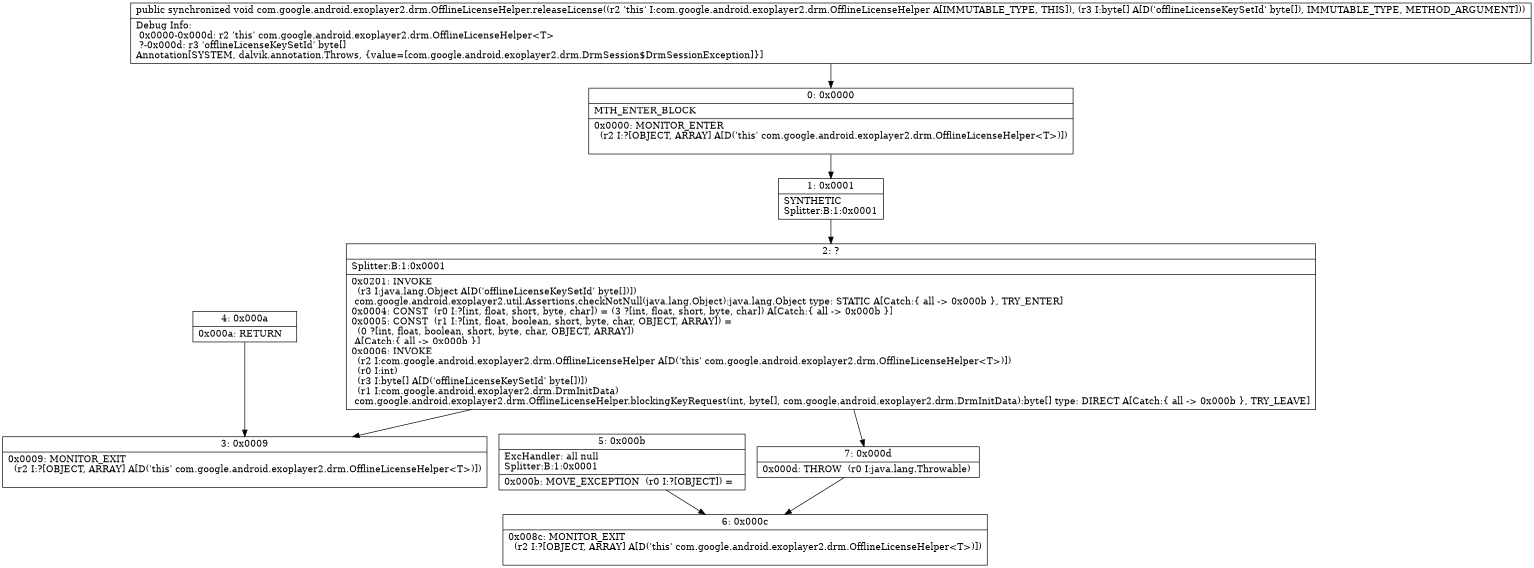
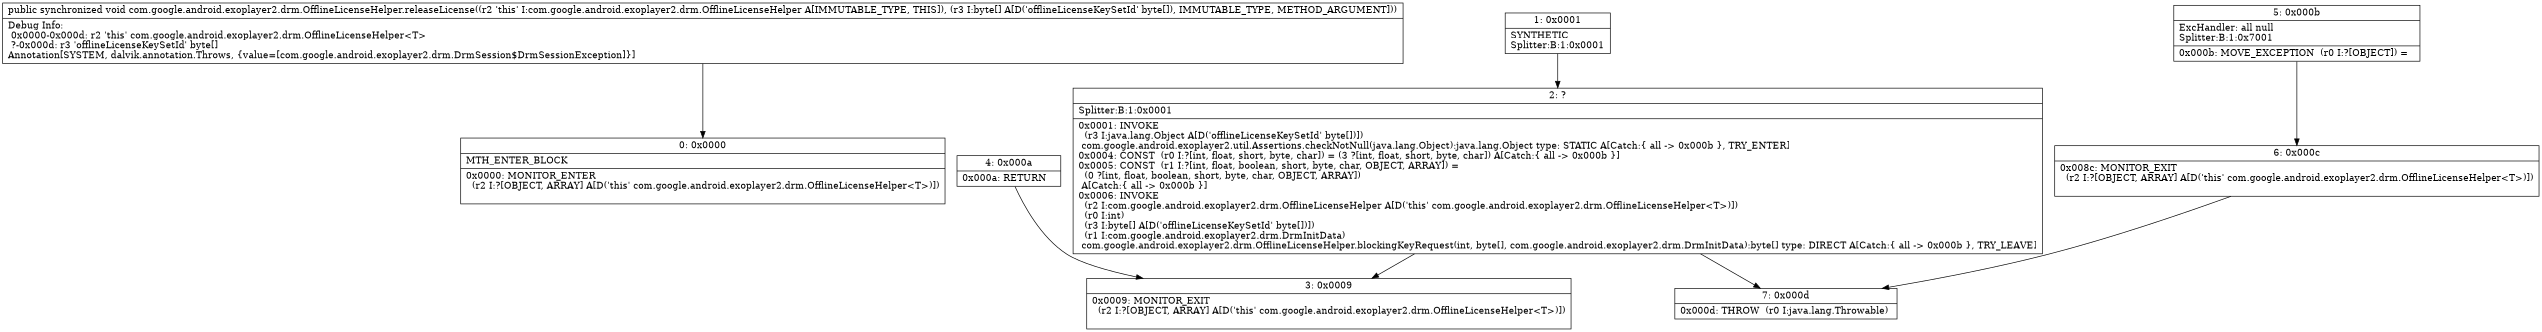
edge "0: 0x0000" -> "1: 0x0001": removed
node "2: ?": text "0x0201: INVOKE" -> "0x0001: INVOKE"
node "5: 0x000b": text "Splitter:B:1:0x0001" -> "Splitter:B:1:0x7001"
edge "7: 0x000d" -> "6: 0x000c": reversed
